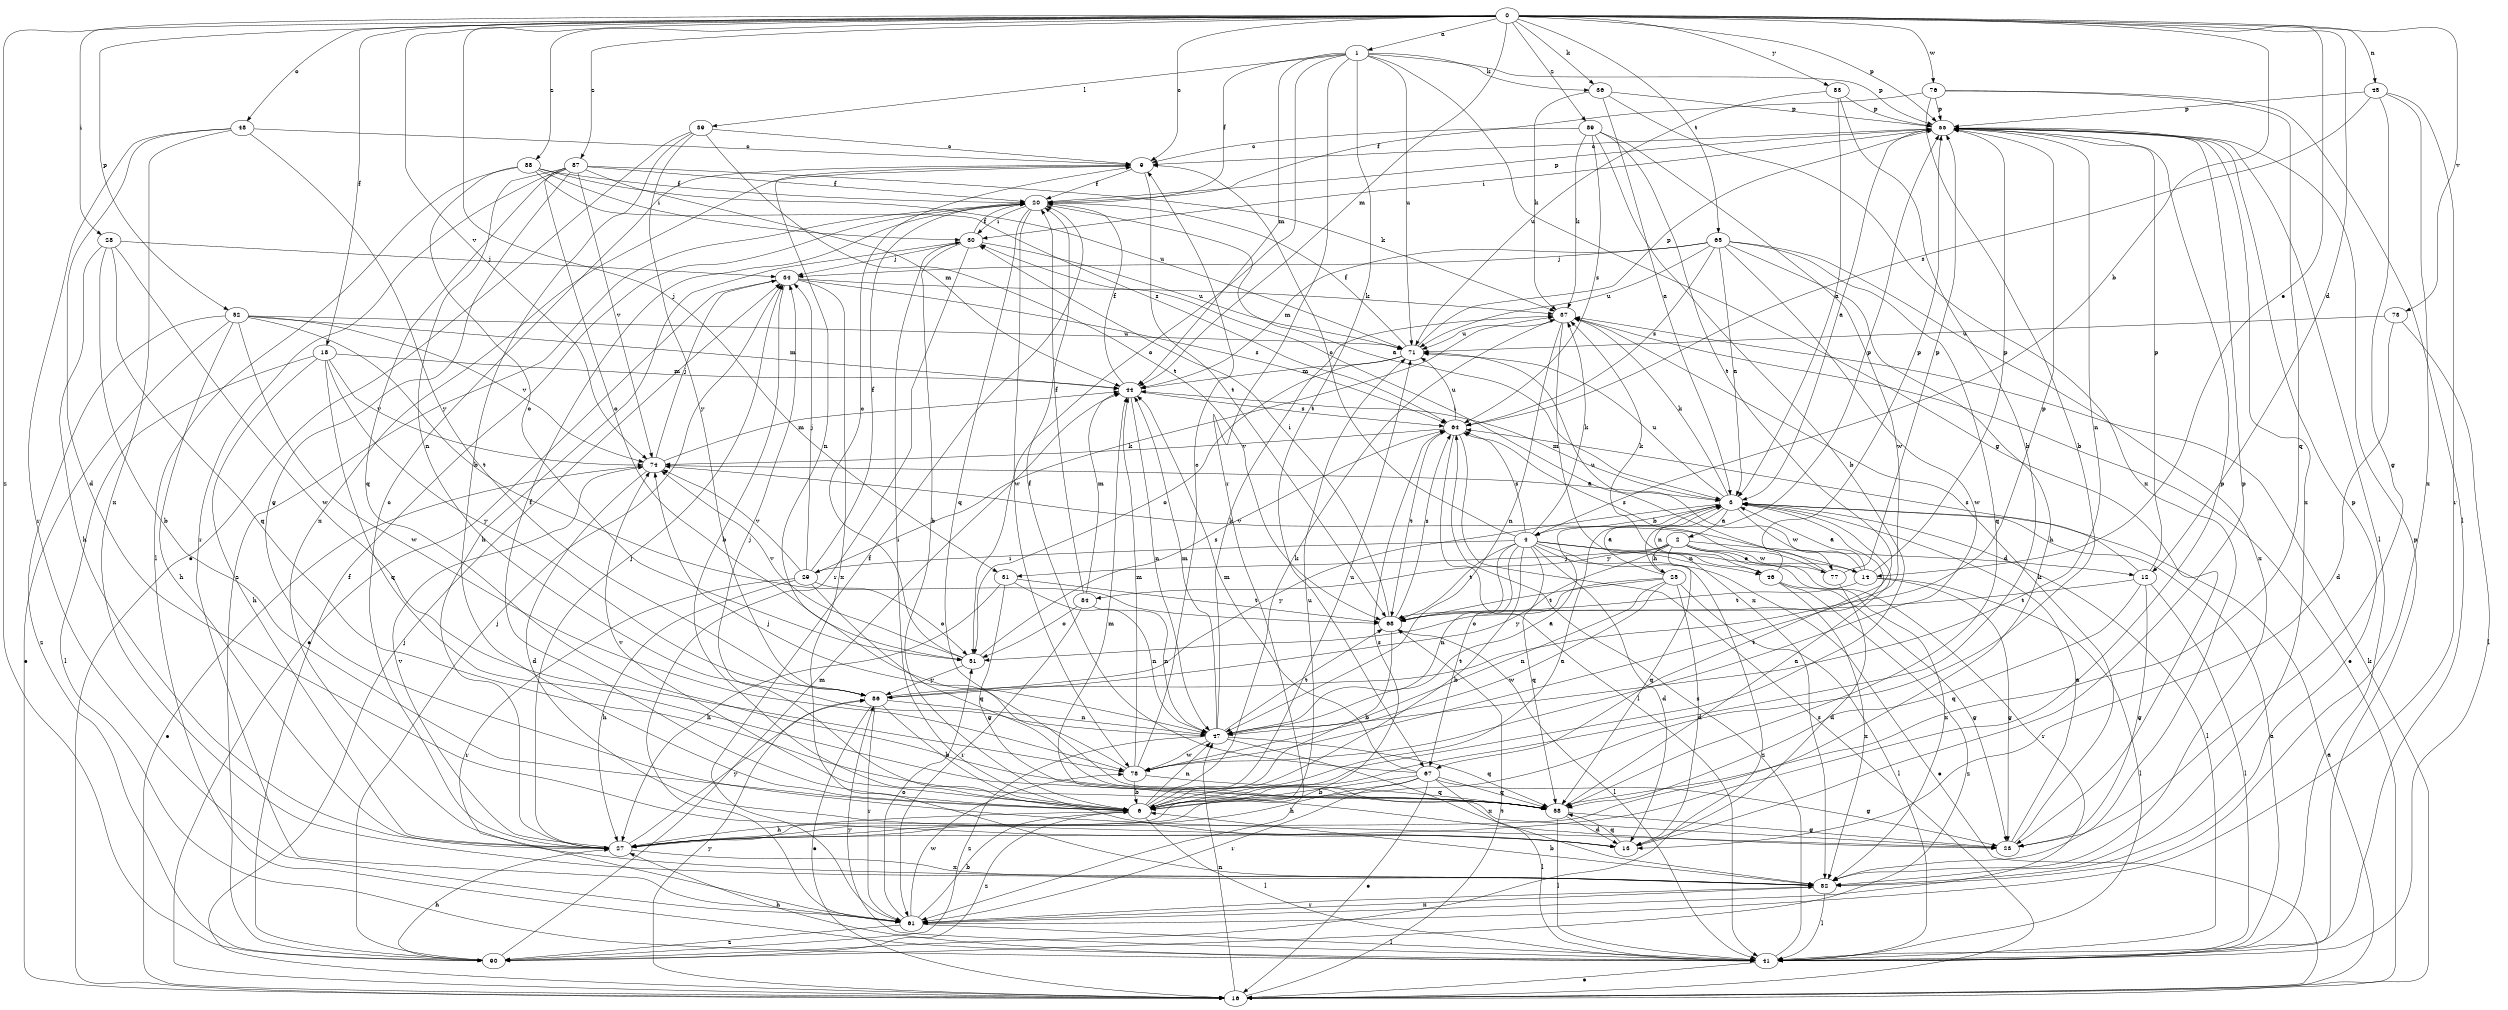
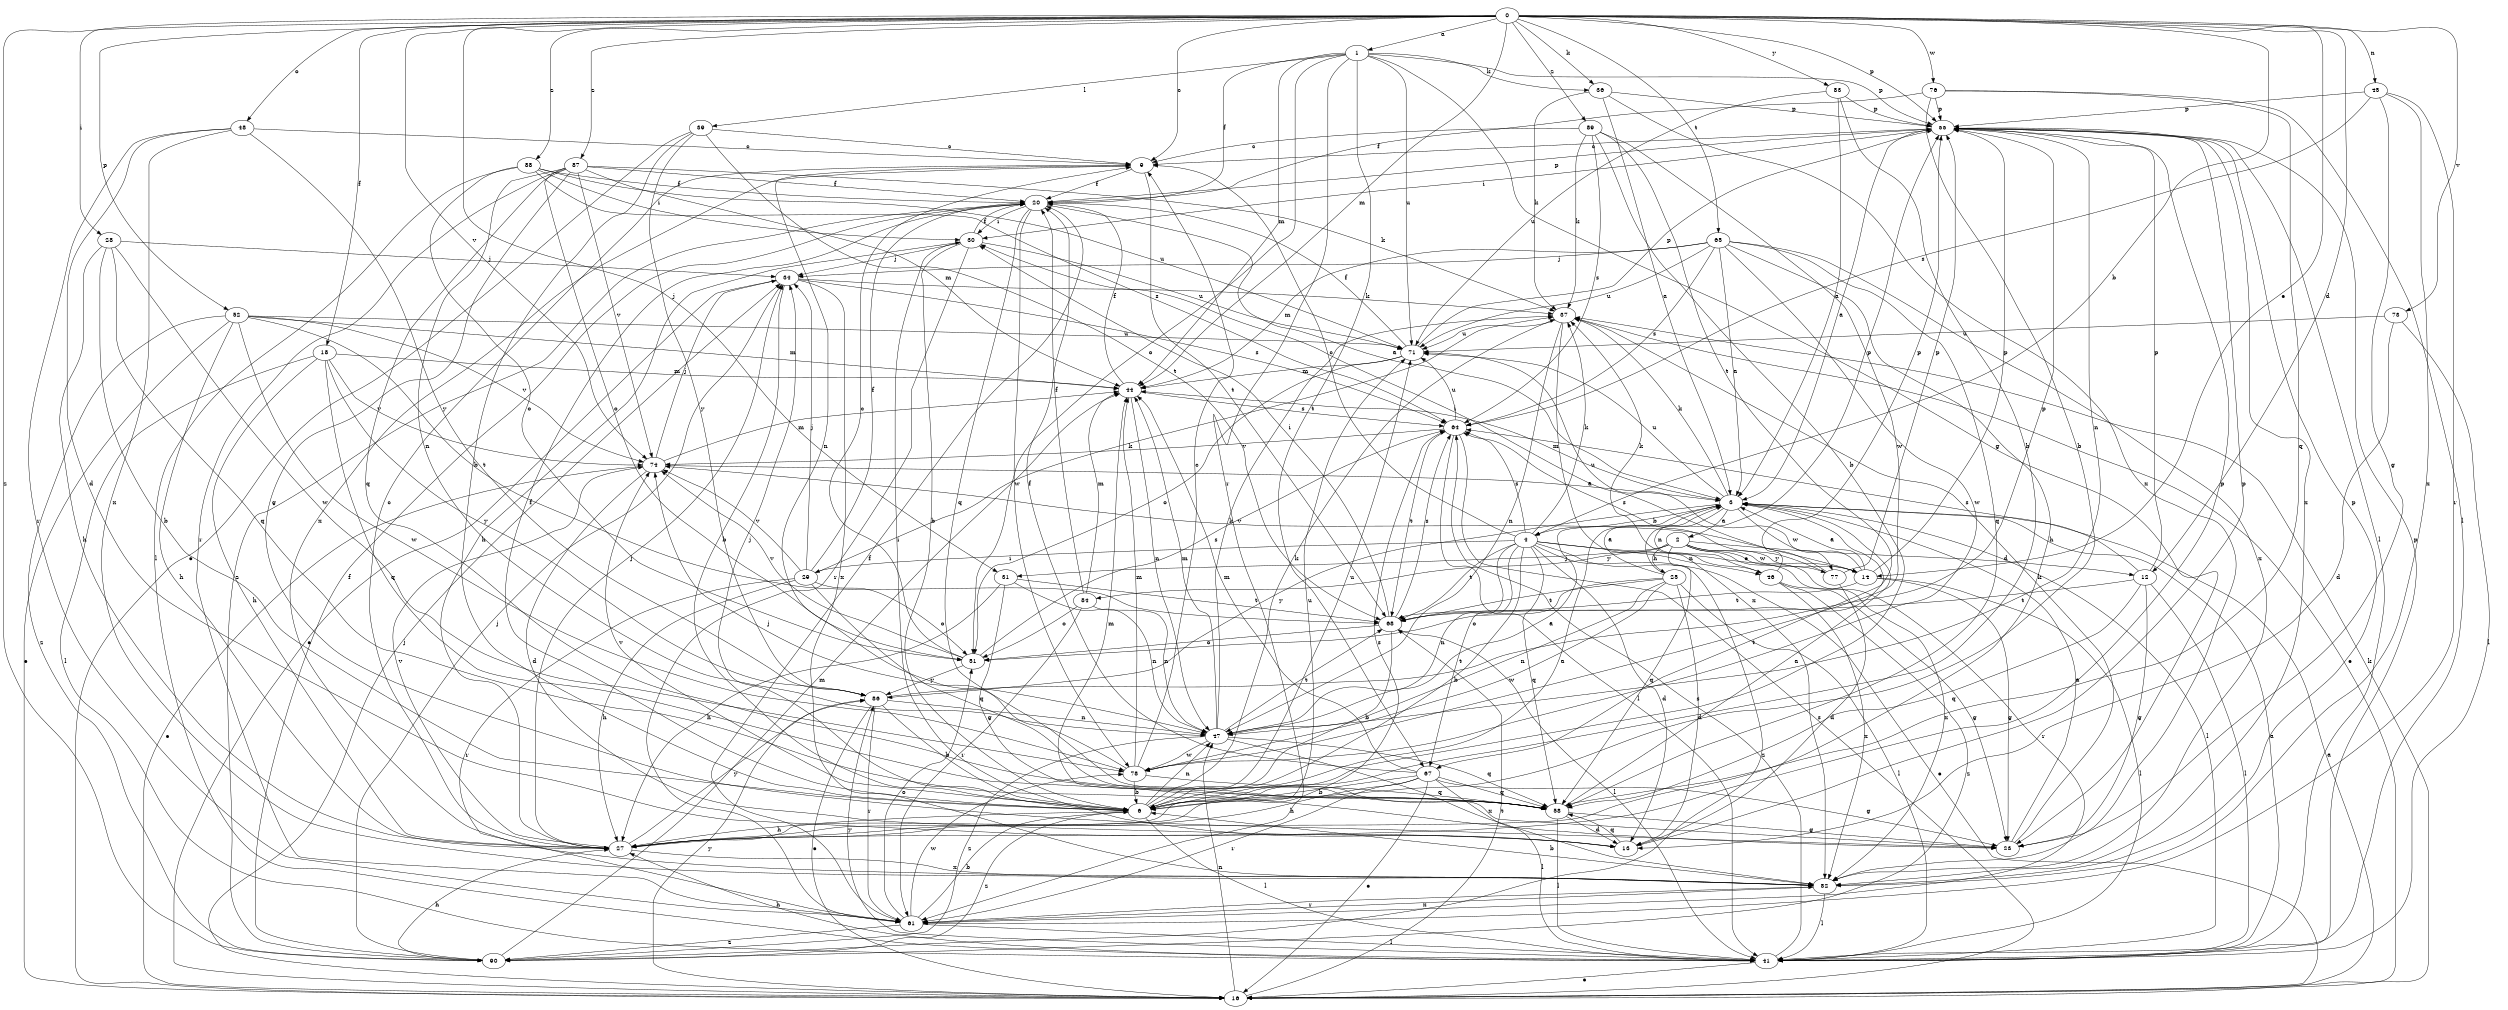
edge "68" -> "51": added, label "o"
edge "2" -> "86": now "2" -> "14"
